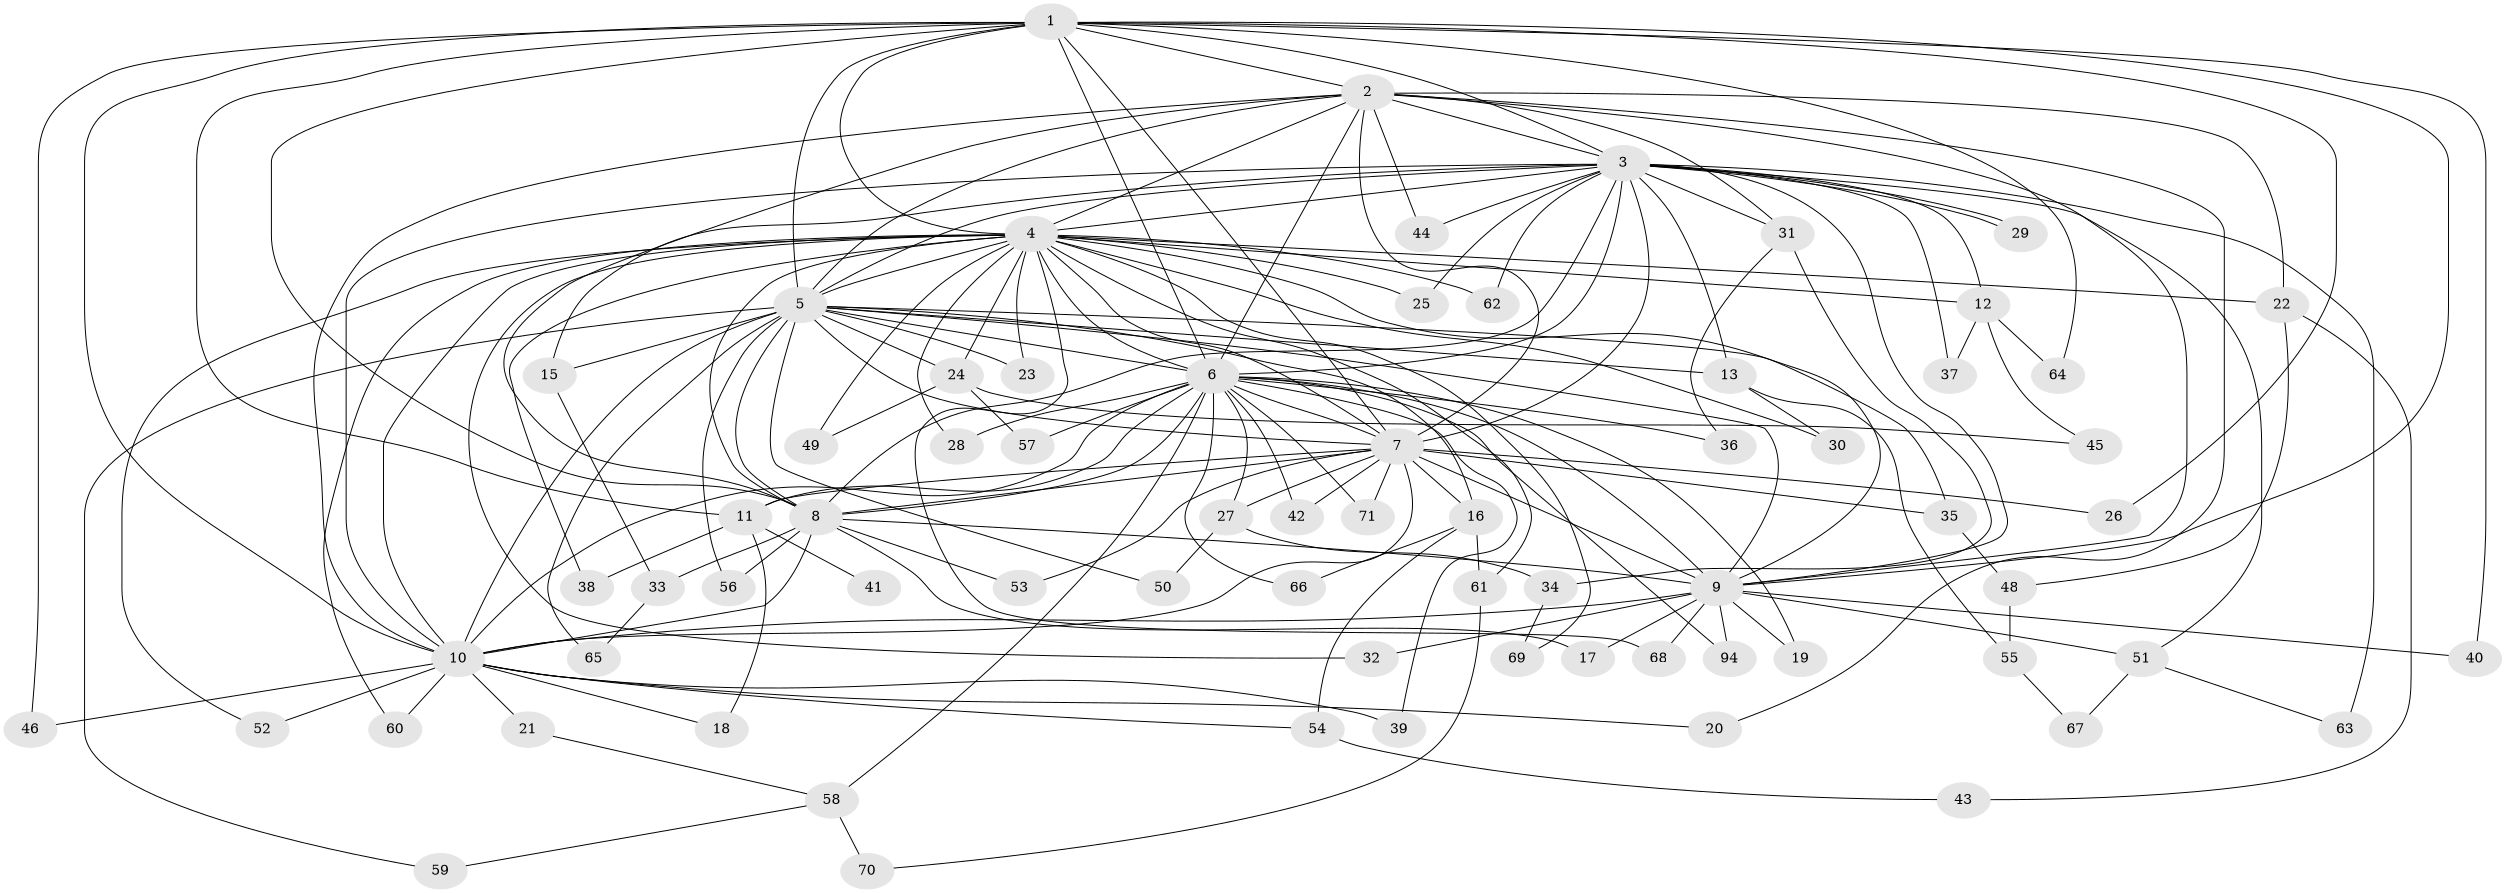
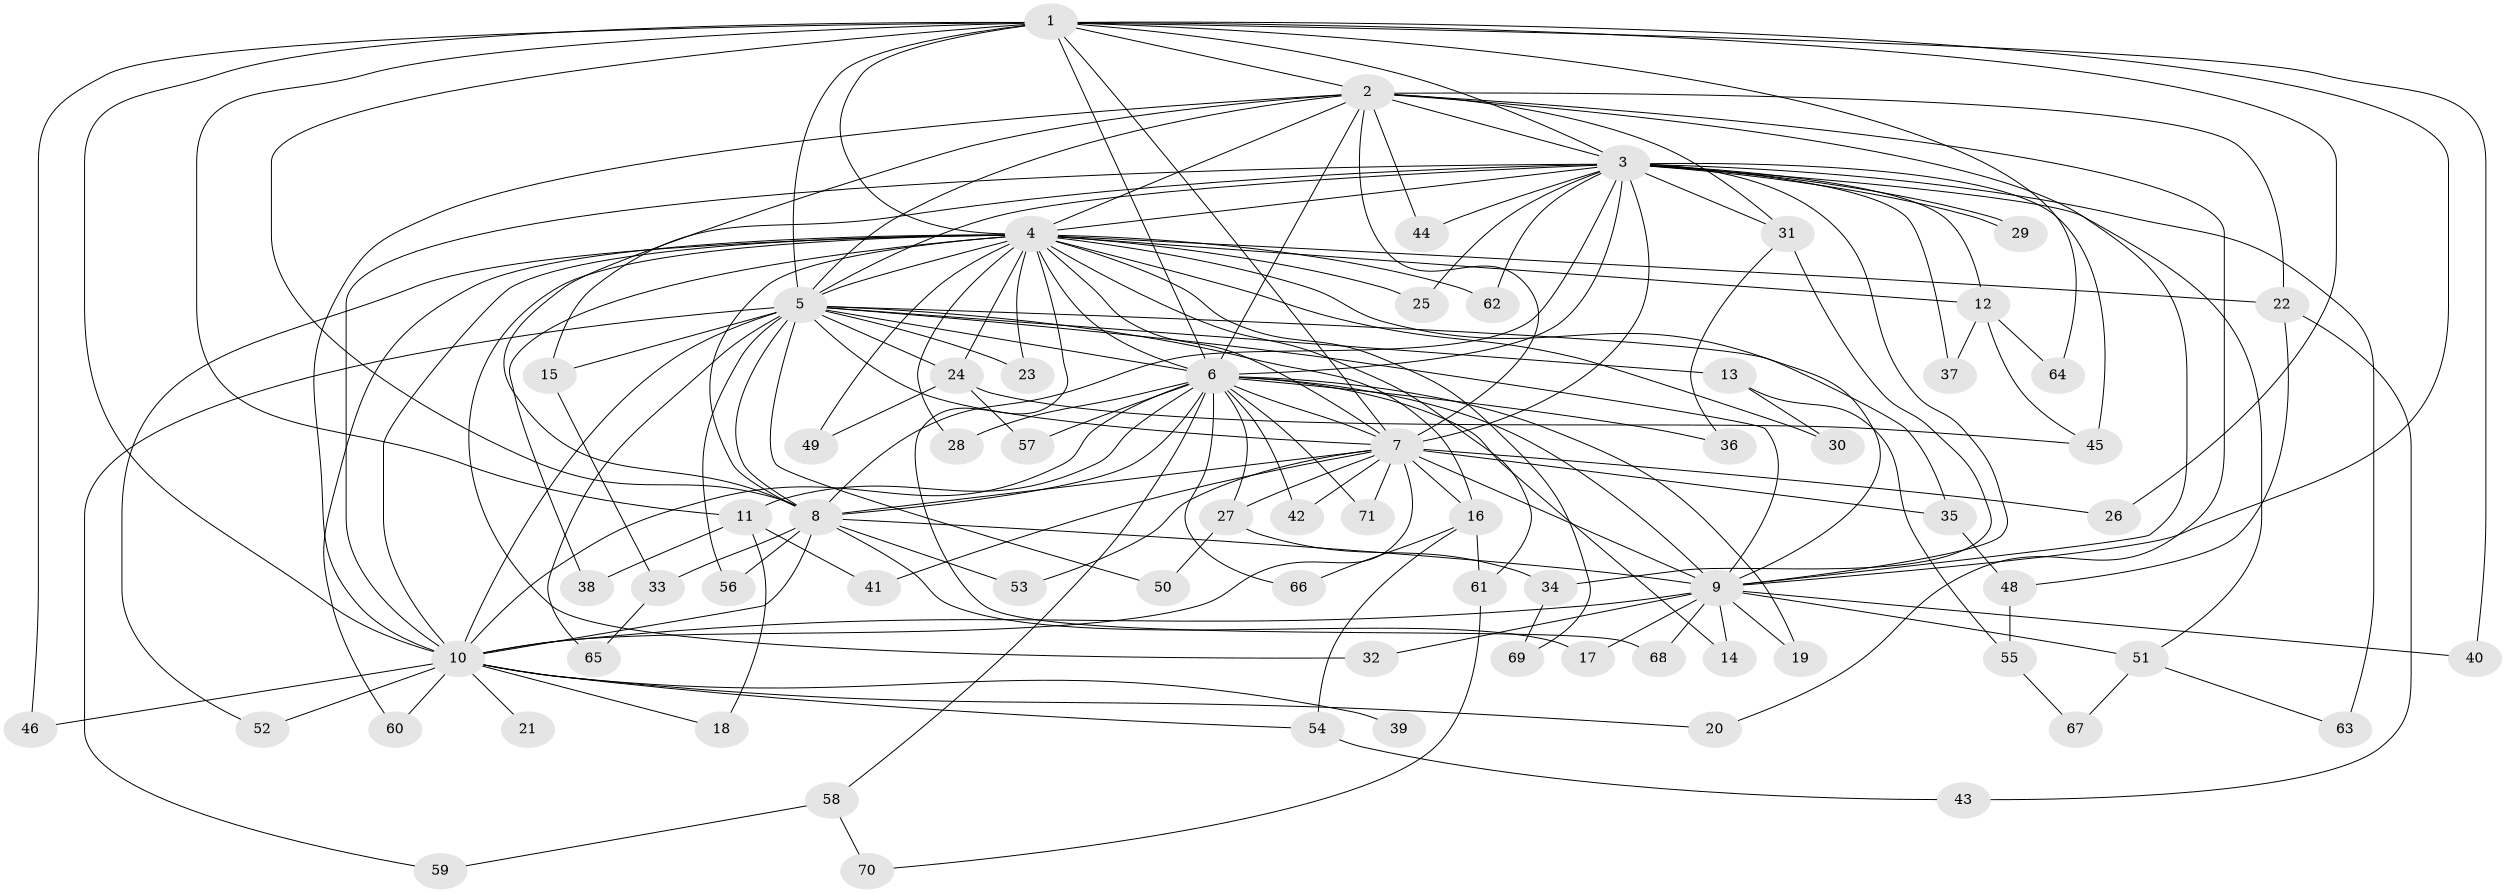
edge "3" -- "13": now "3" -- "45"
edge "7" -- "11": now "7" -- "41"
edge "6" -- "39": removed
node "94": label "94" -> "14"
edge "21" -- "58": removed
